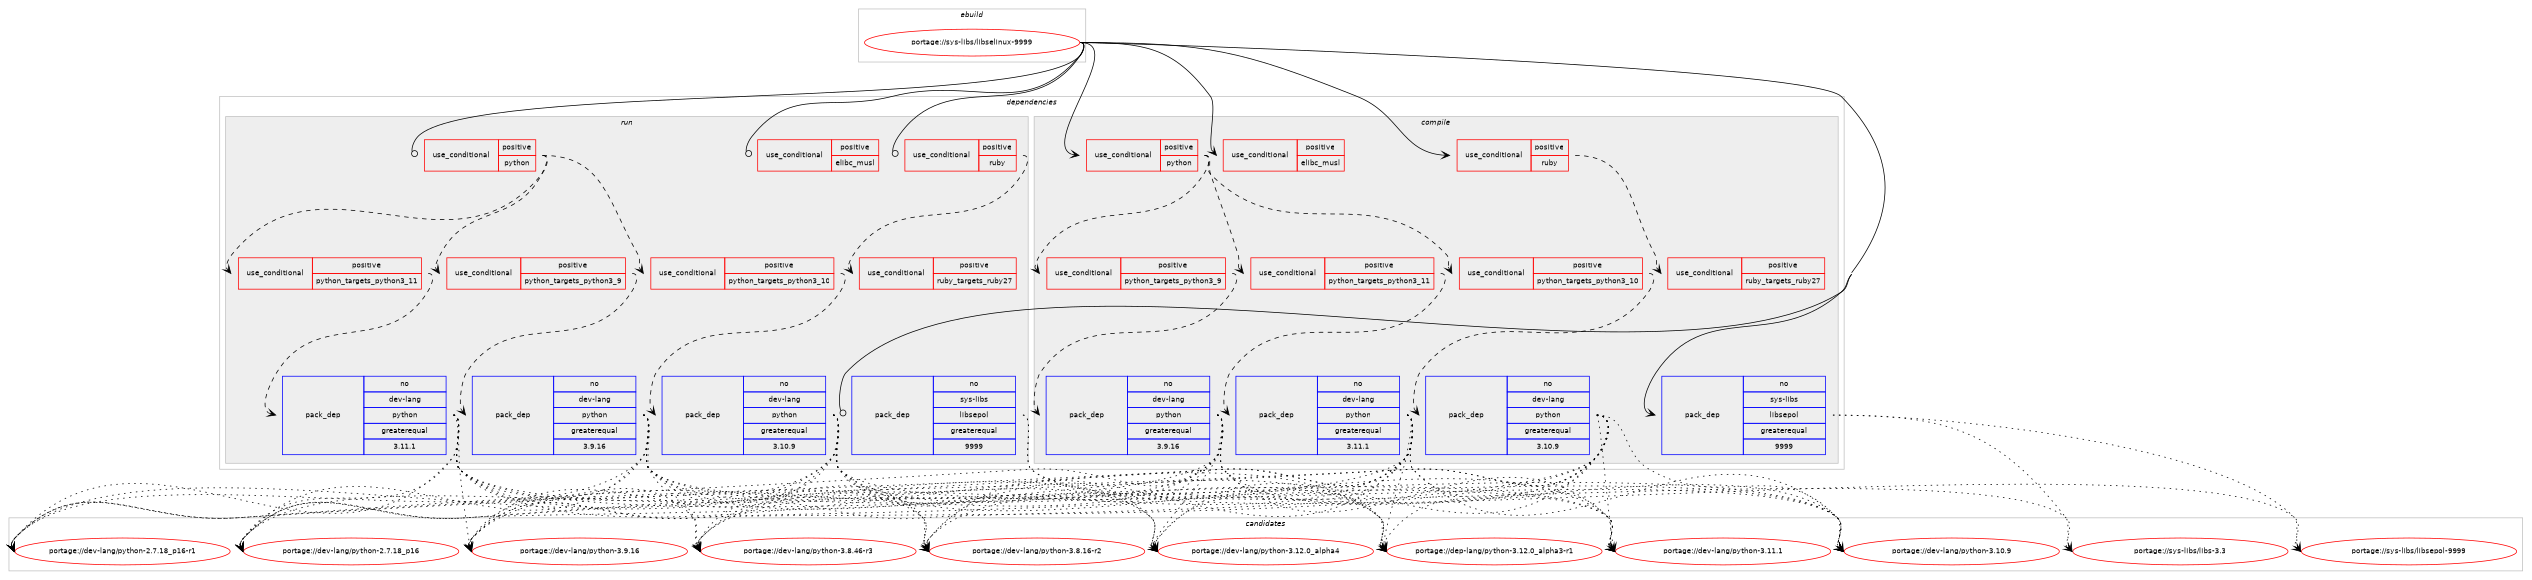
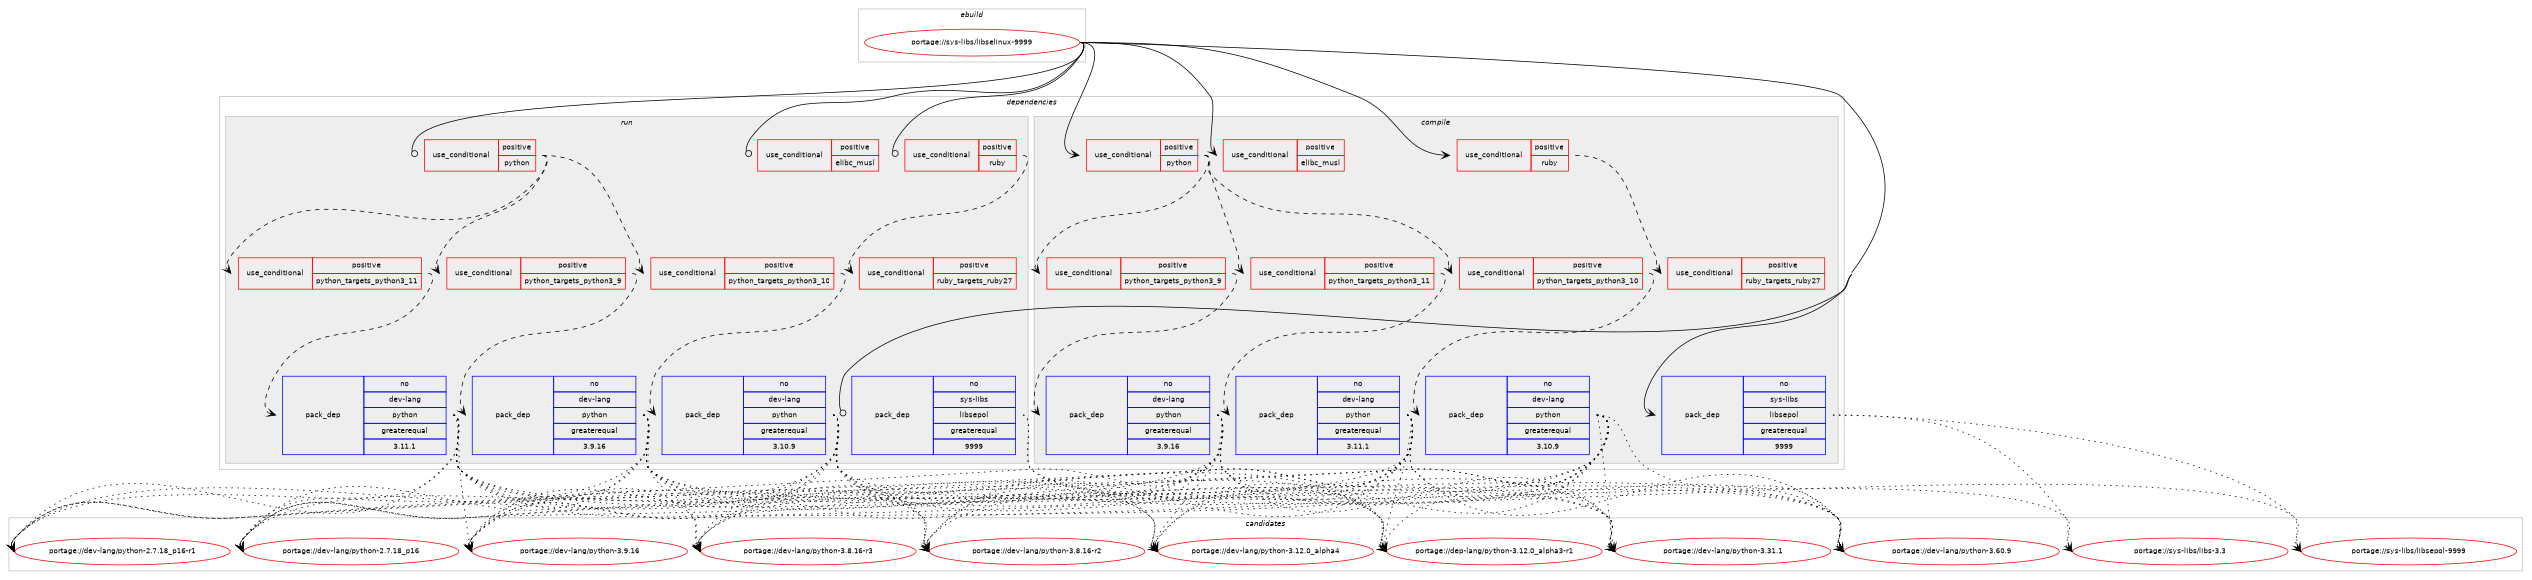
node "portage://dev-lang/python-3.8.46-r3": label "portage://dev-lang/python-3.8.46-r3" -> "portage://dev-lang/python-3.8.16-r3"
node "portage://dev-lang/python-3.11.1": label "portage://dev-lang/python-3.11.1" -> "portage://dev-lang/python-3.31.1"
node "portage://dev-lang/python-3.10.9": label "portage://dev-lang/python-3.10.9" -> "portage://dev-lang/python-3.60.9"
